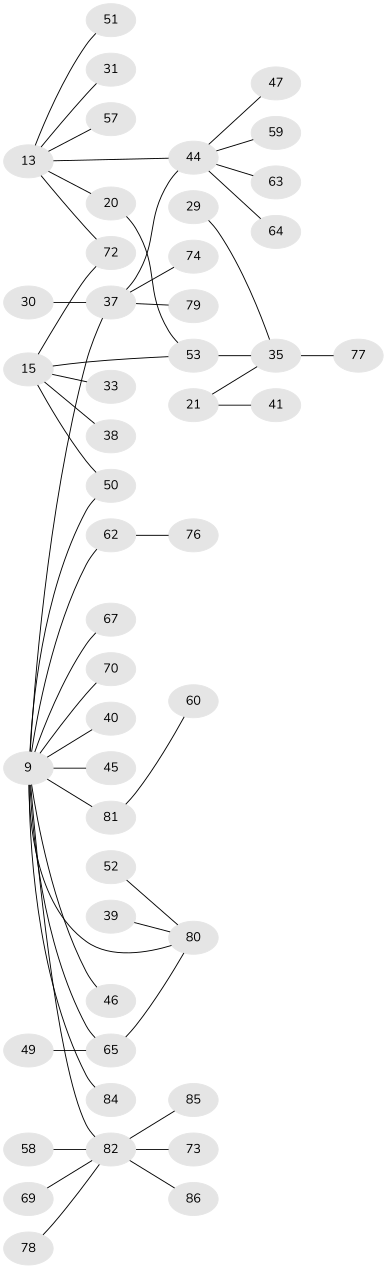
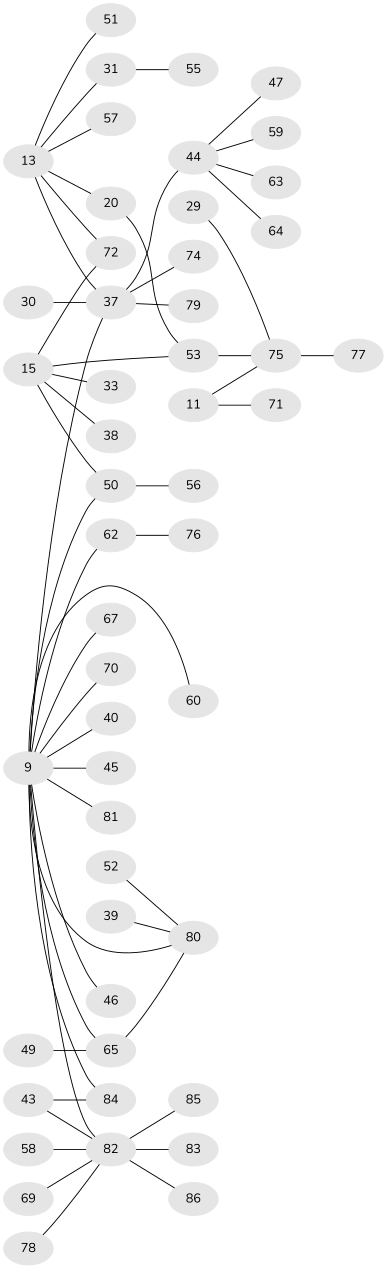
node "55": added
edge "44" -- "13": now "37" -- "13"
node "35": label "35" -> "75"
node "21": label "21" -> "11"
node "41": label "41" -> "71"
node "56": added
edge "60" -- "81": now "60" -- "9"
node "43": added
node "73": label "73" -> "83"
